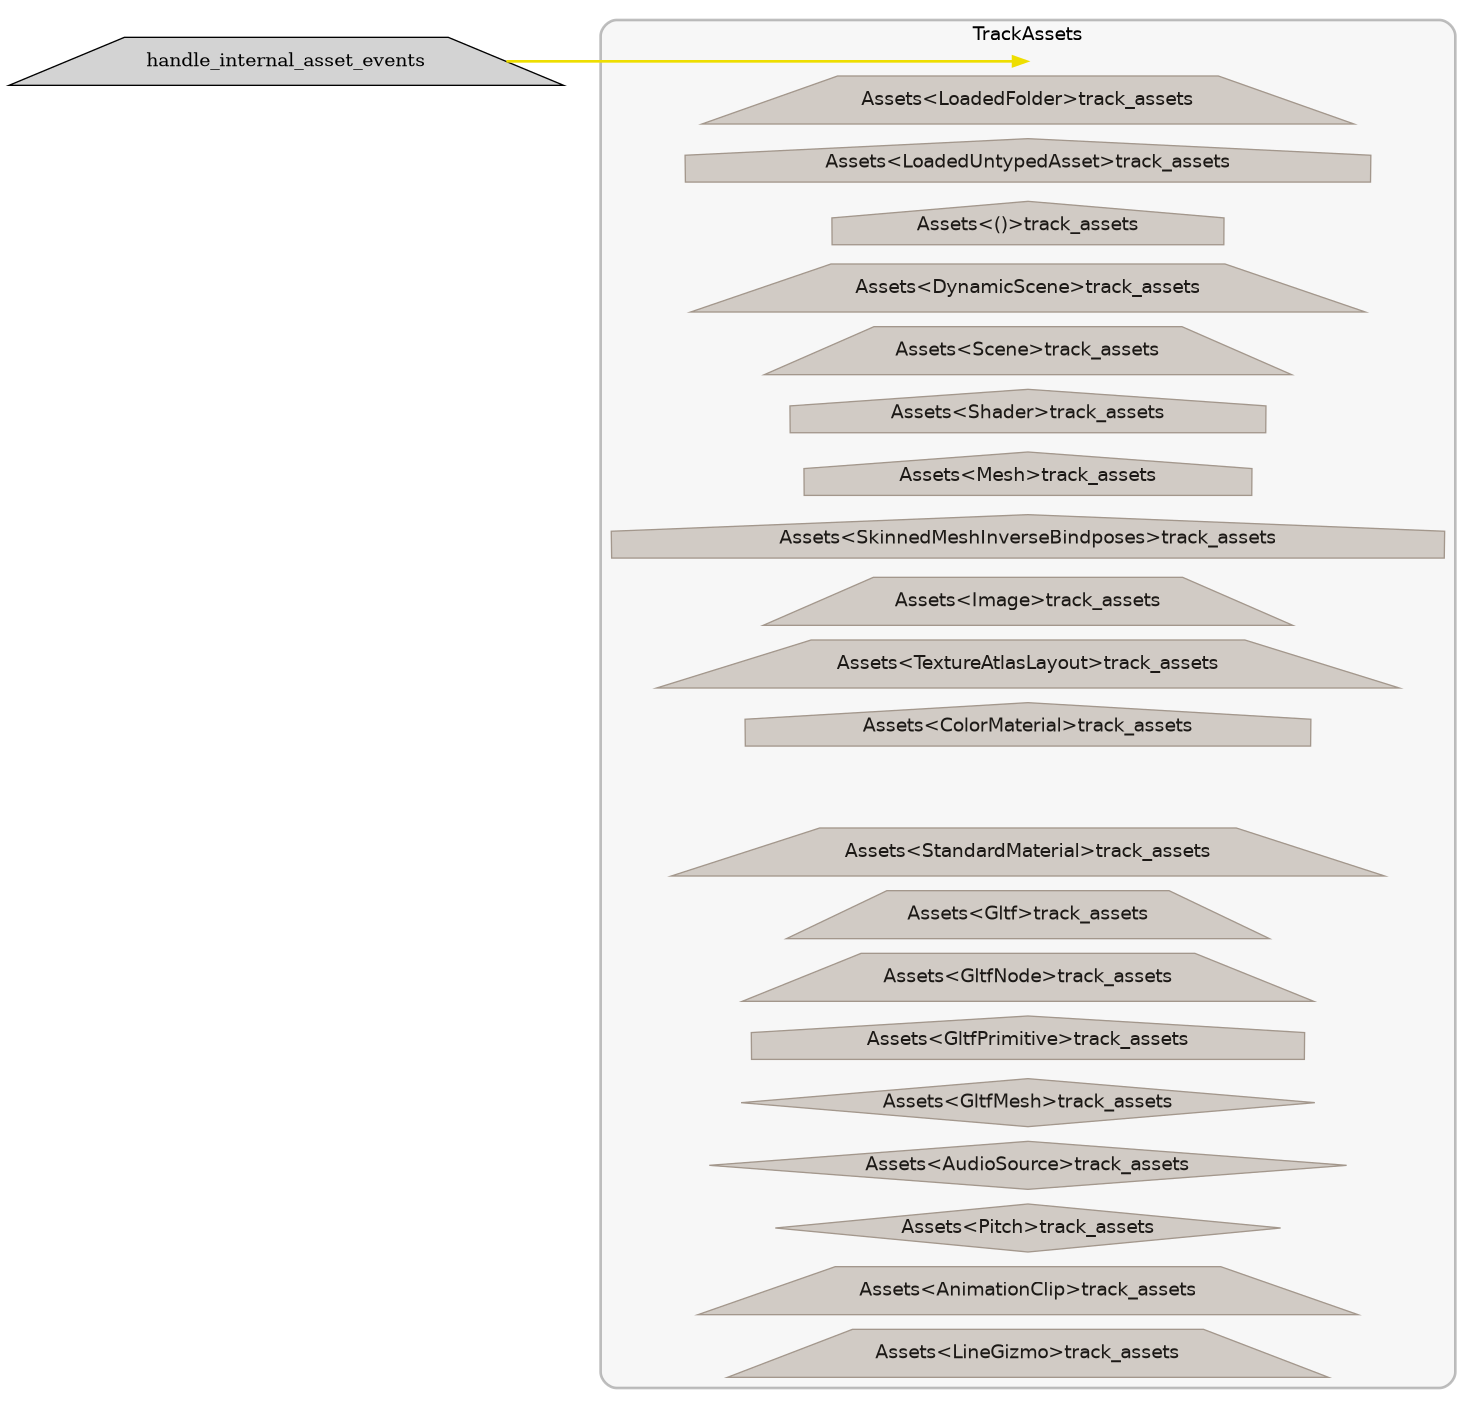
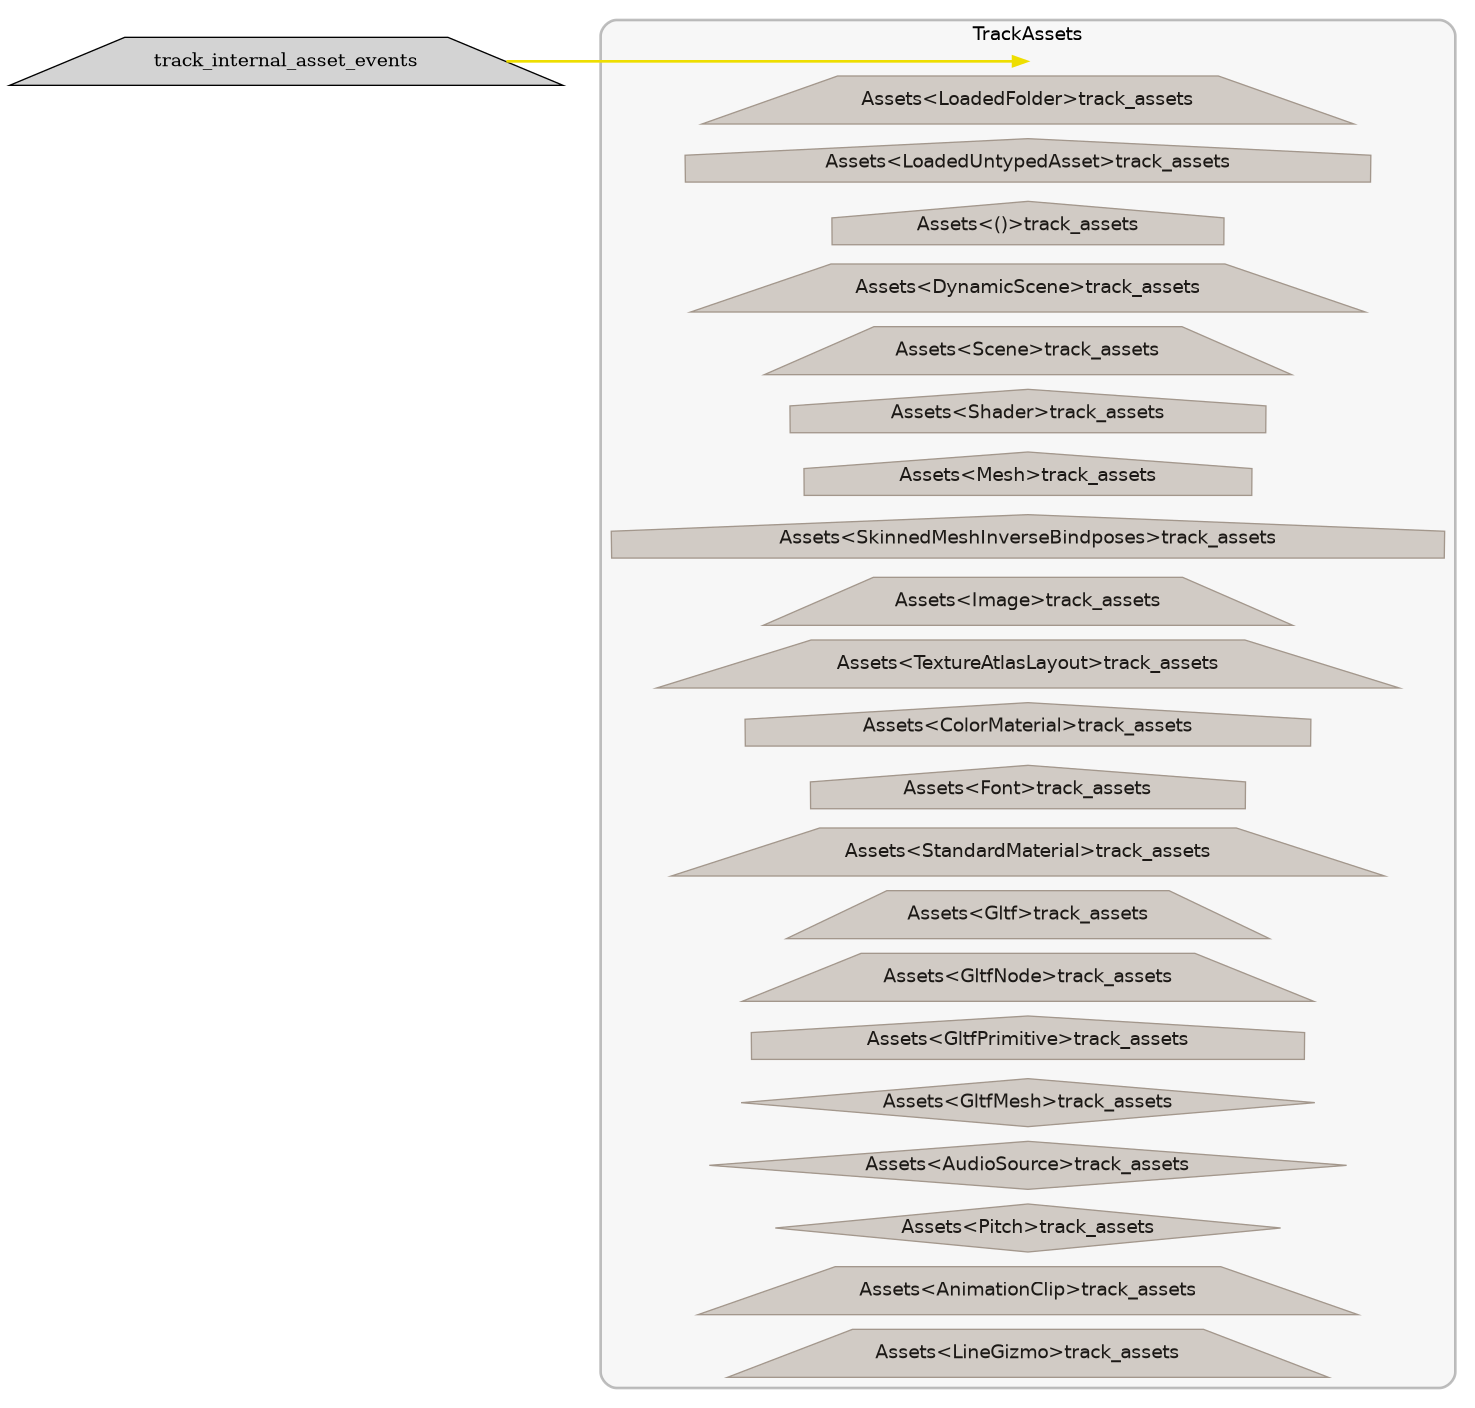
node "handle_internal_asset_events": label "handle_internal_asset_events" -> "track_internal_asset_events"
node "Assets<Font>track_assets": added
